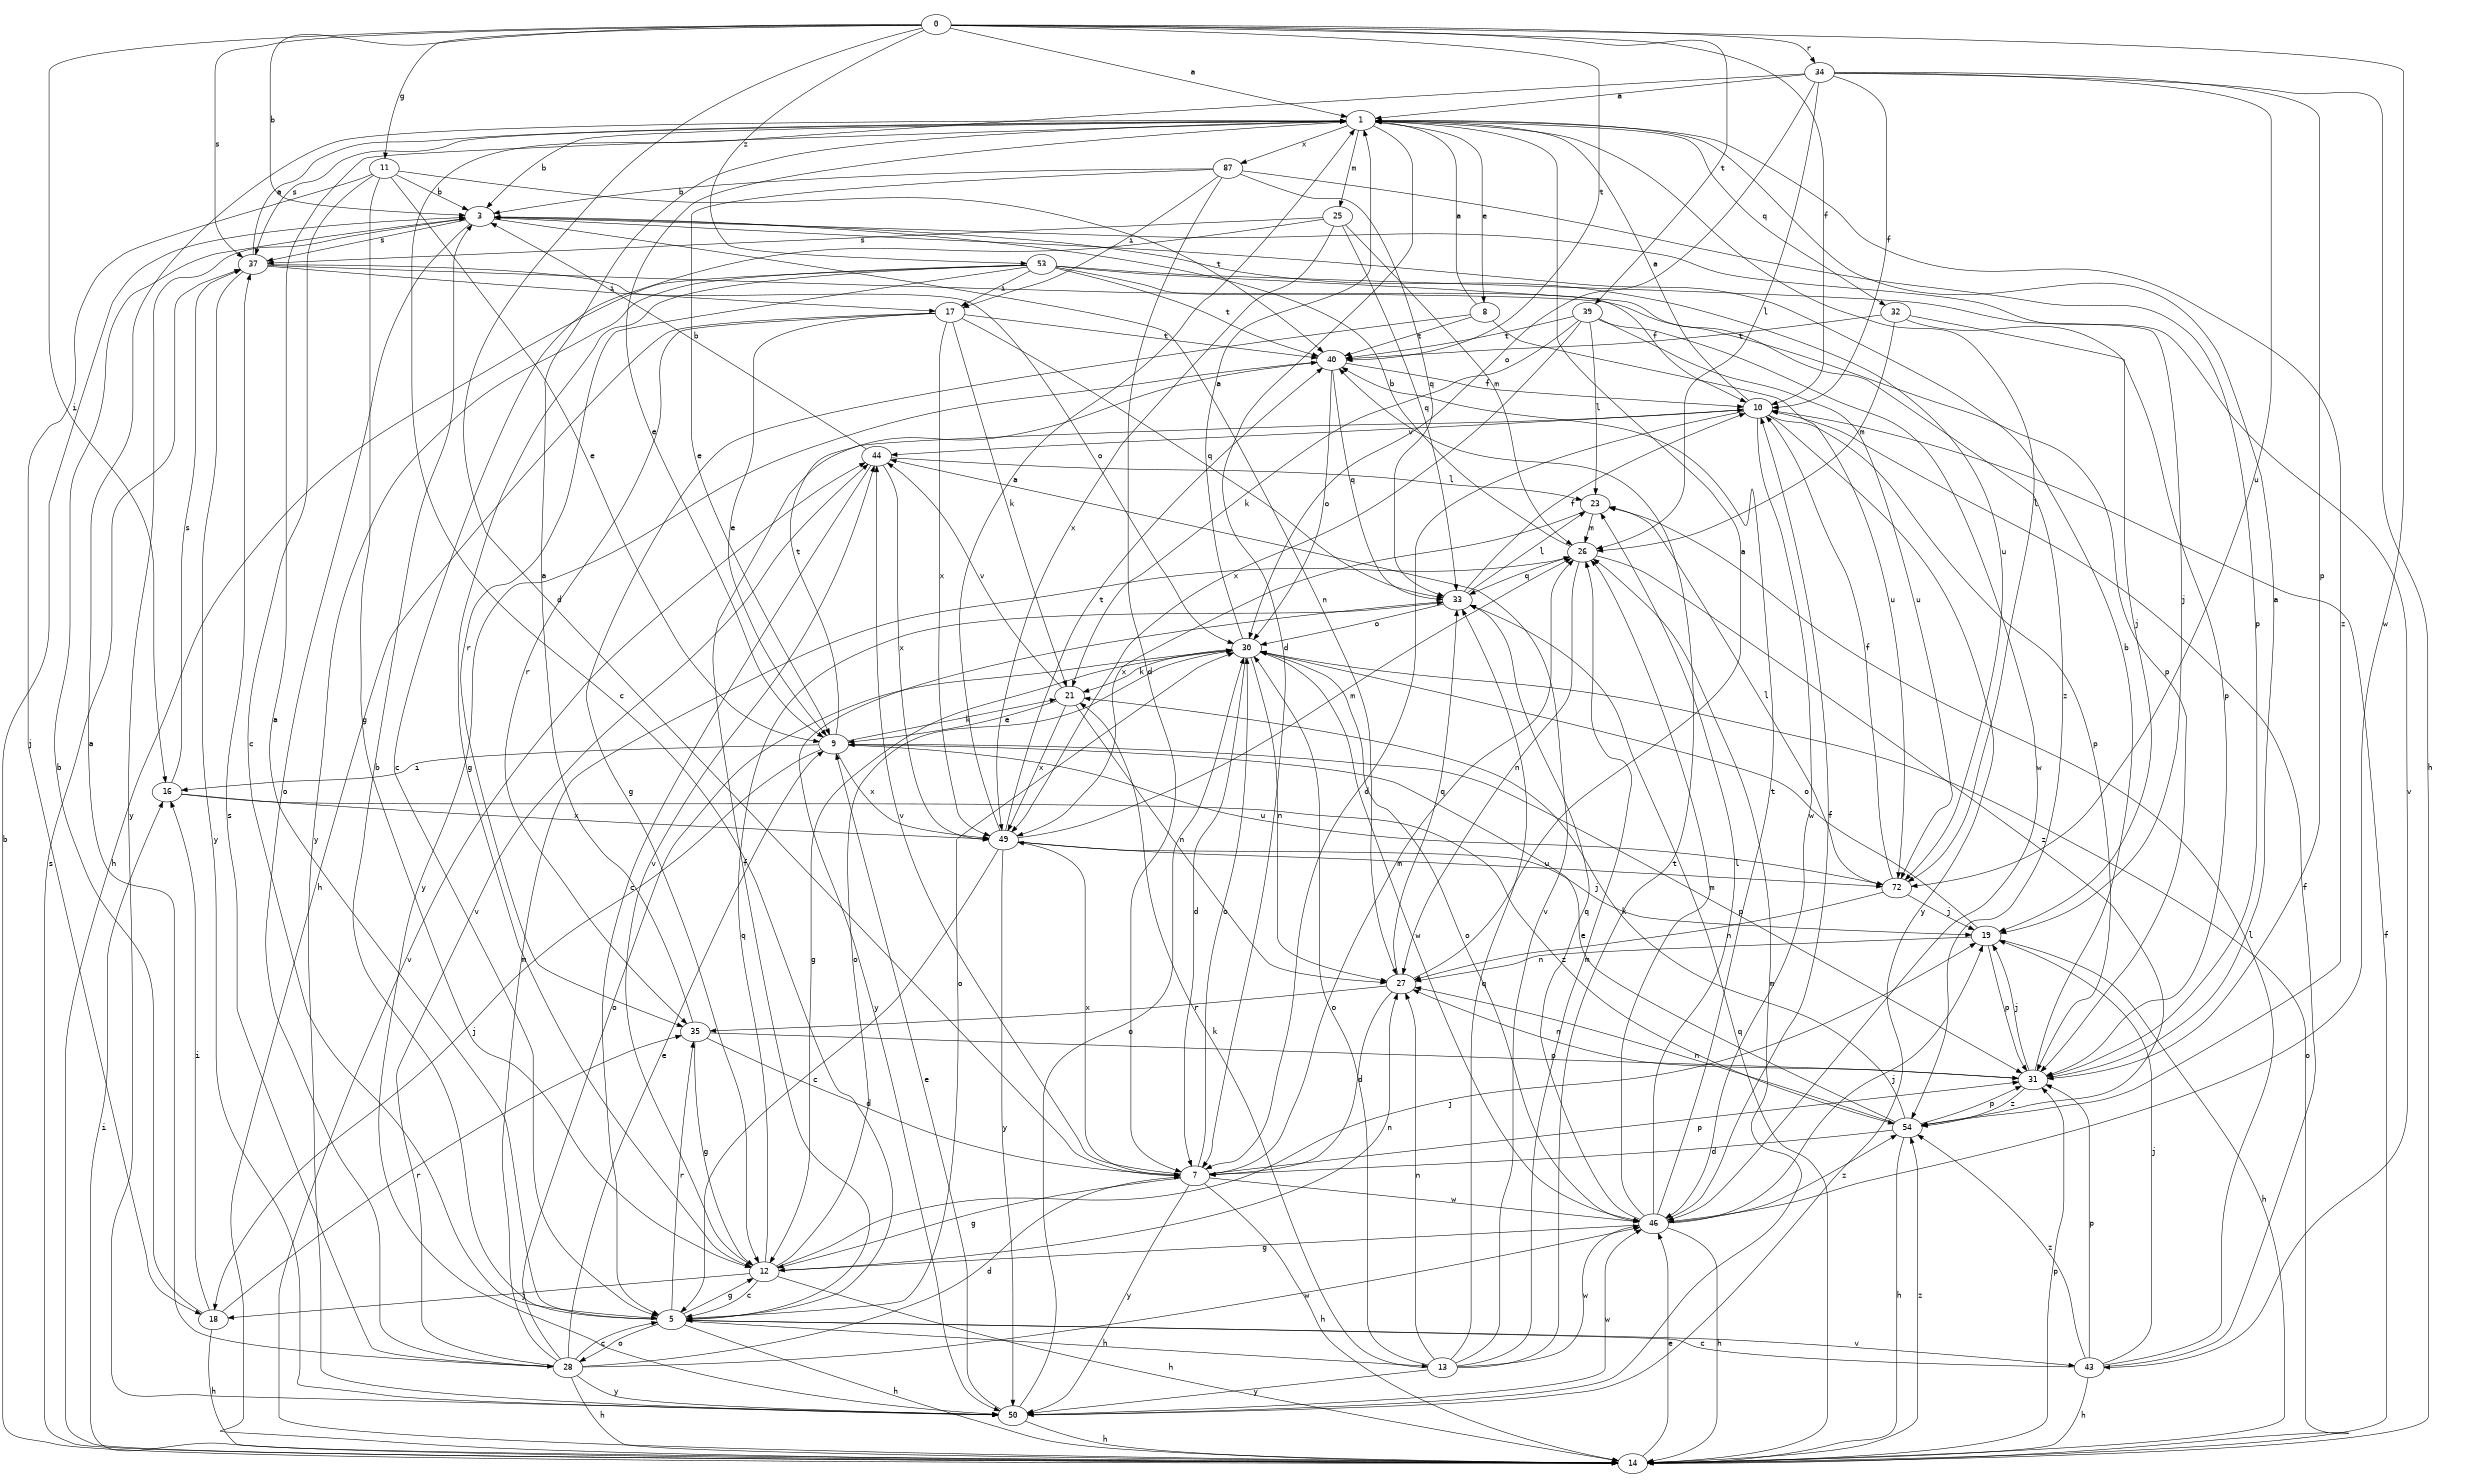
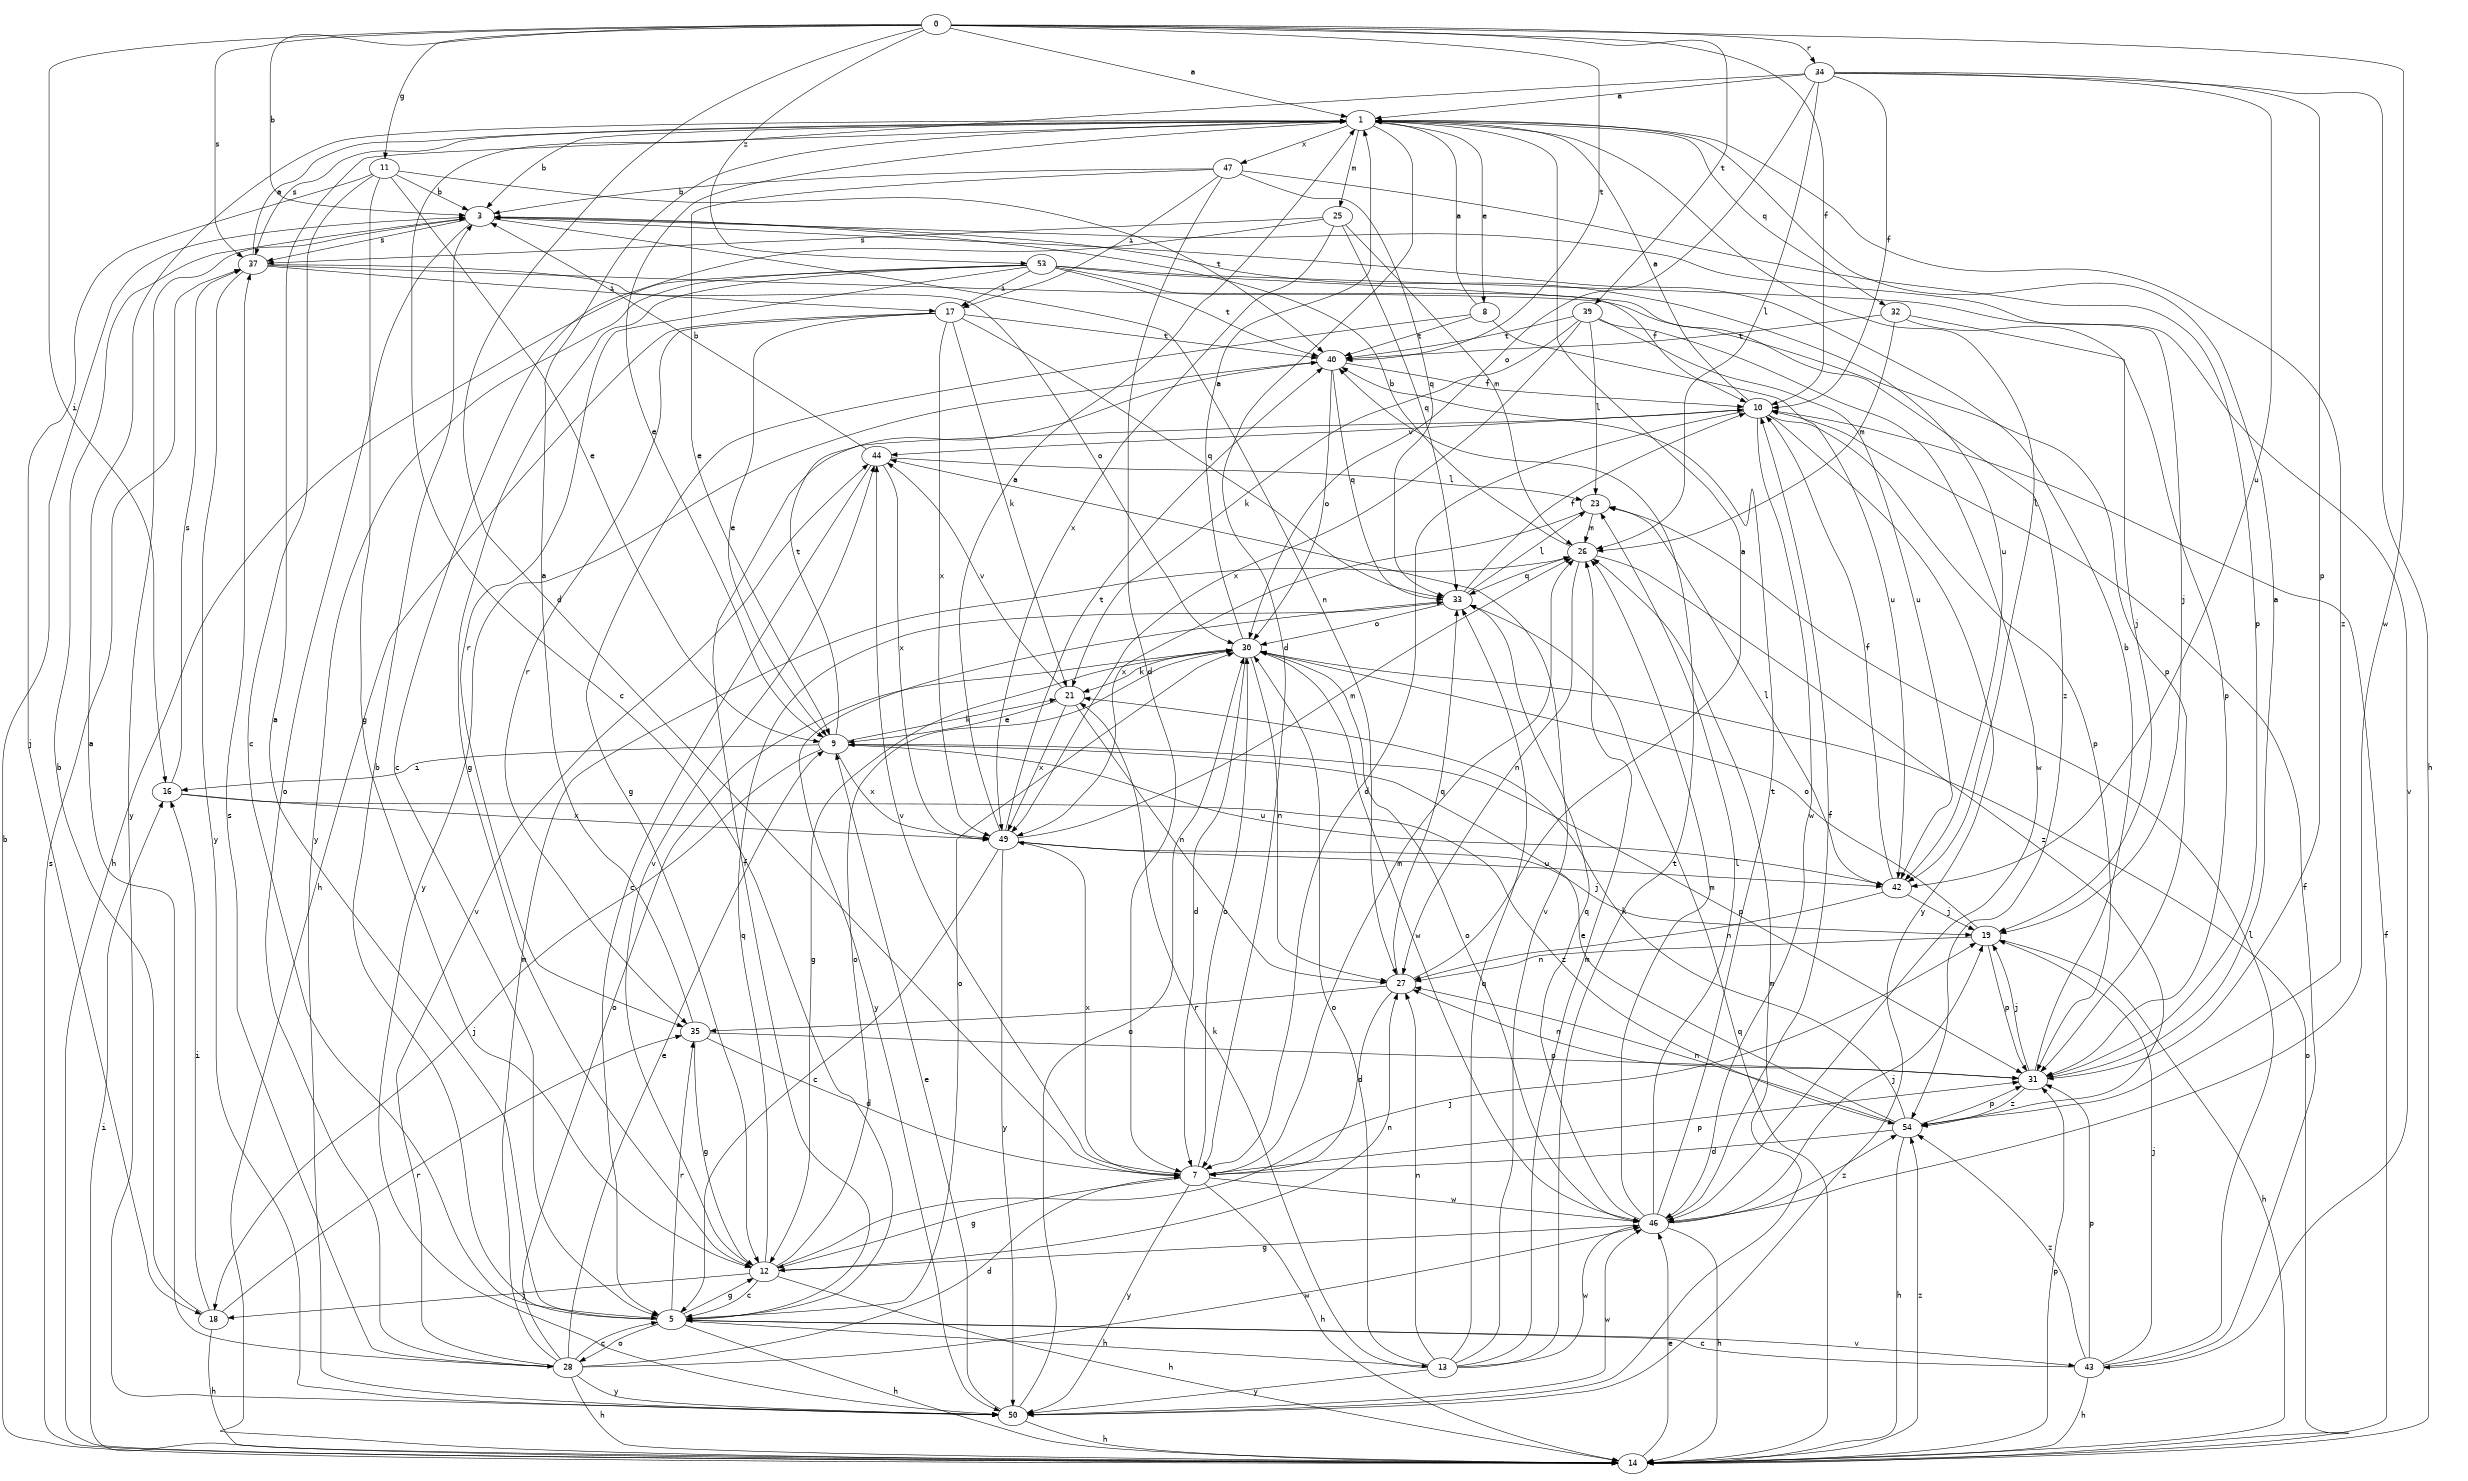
node "87": label "87" -> "47"
node "72": label "72" -> "42"
edge "14" -> "44": removed, label "v"
